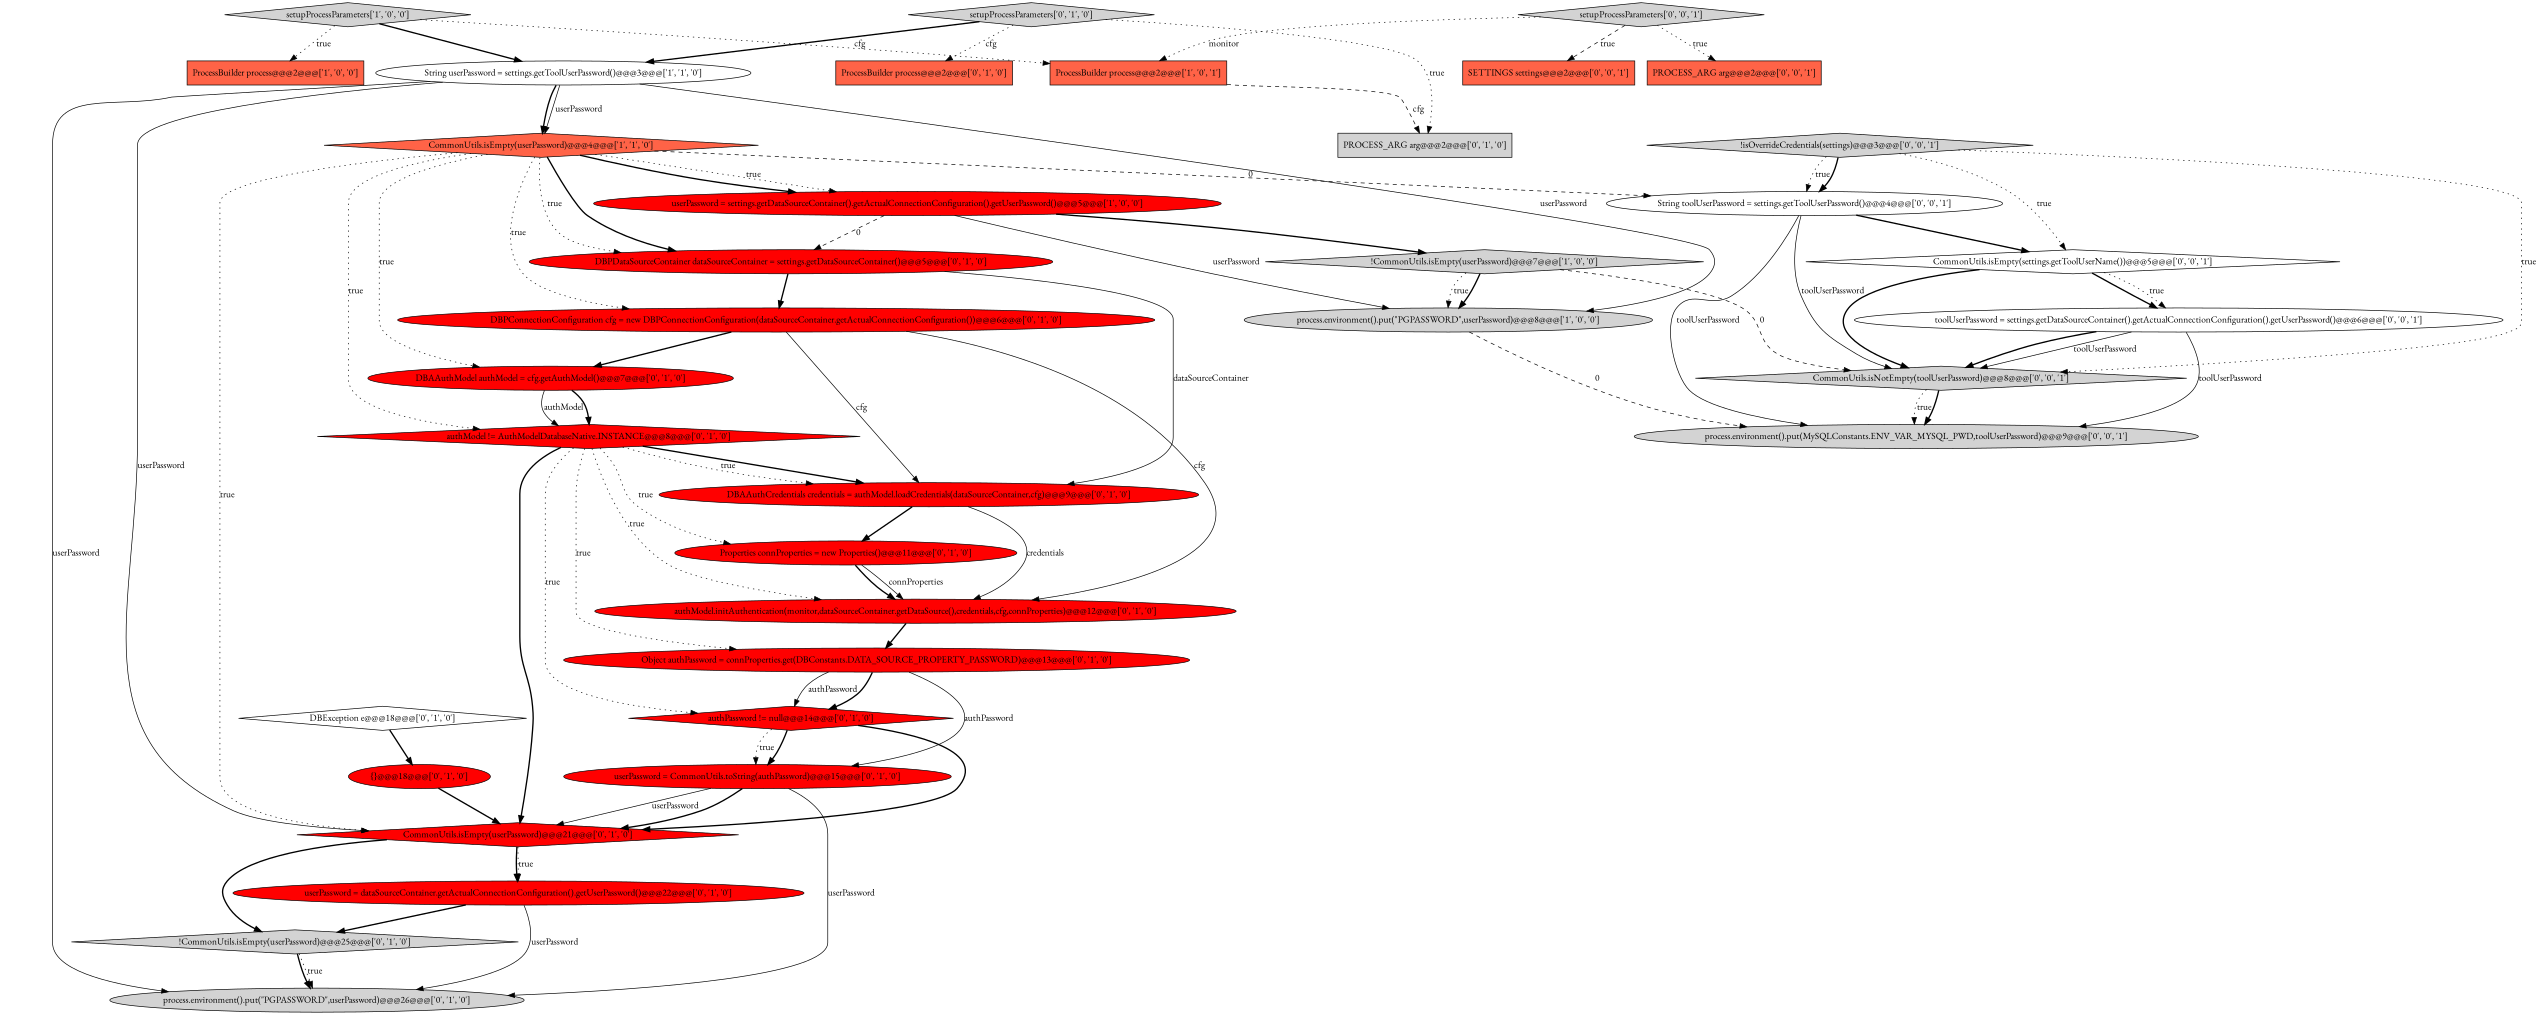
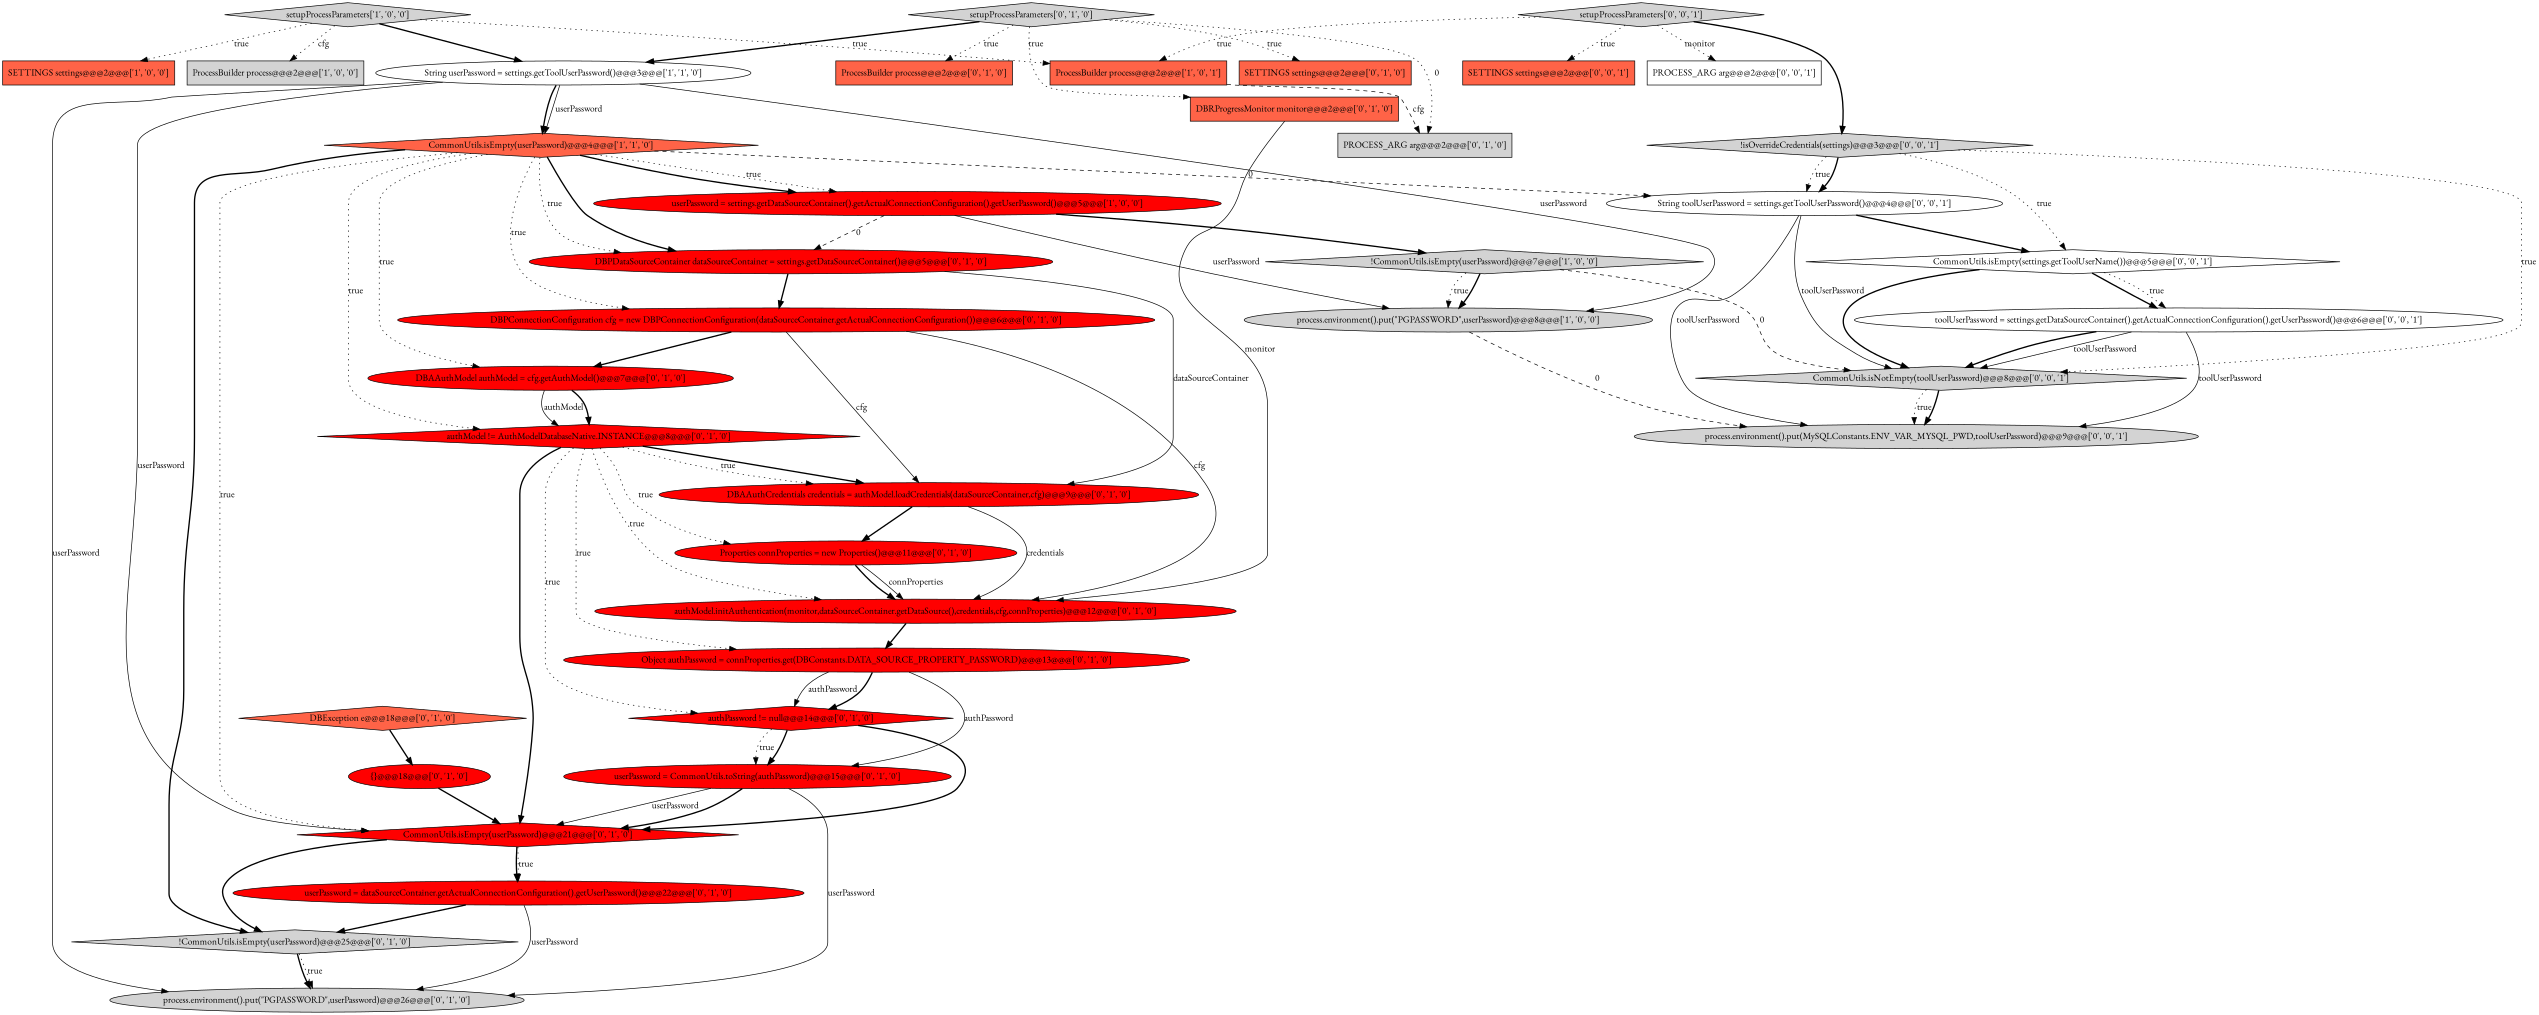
edge "setupProcessParameters['0', '0', '1']" -> "SETTINGS settings@@@2@@@['0', '0', '1']": style dashed -> dotted
edge "setupProcessParameters['1', '0', '0']" -> "ProcessBuilder process@@@2@@@['1', '0', '0']": label "true" -> "cfg"
edge "setupProcessParameters['1', '0', '0']" -> "ProcessBuilder process@@@2@@@['1', '0', '1']": label "cfg" -> "true"
edge "setupProcessParameters['0', '1', '0']" -> "ProcessBuilder process@@@2@@@['0', '1', '0']": label "cfg" -> "true"
edge "setupProcessParameters['0', '0', '1']" -> "ProcessBuilder process@@@2@@@['1', '0', '1']": label "monitor" -> "true"
edge "setupProcessParameters['0', '0', '1']" -> "PROCESS_ARG arg@@@2@@@['0', '0', '1']": label "true" -> "monitor"
edge "setupProcessParameters['0', '0', '1']" -> "!isOverrideCredentials(settings)@@@3@@@['0', '0', '1']": added
node "SETTINGS settings@@@2@@@['1', '0', '0']": added
node "ProcessBuilder process@@@2@@@['1', '0', '0']": fillcolor tomato -> lightgray
node "SETTINGS settings@@@2@@@['0', '1', '0']": added
edge "setupProcessParameters['0', '1', '0']" -> "PROCESS_ARG arg@@@2@@@['0', '1', '0']": label "true" -> "0"
node "PROCESS_ARG arg@@@2@@@['0', '0', '1']": fillcolor tomato -> white
node "DBRProgressMonitor monitor@@@2@@@['0', '1', '0']": added
edge "CommonUtils.isEmpty(userPassword)@@@4@@@['1', '1', '0']" -> "!CommonUtils.isEmpty(userPassword)@@@25@@@['0', '1', '0']": added
node "DBException e@@@18@@@['0', '1', '0']": fillcolor white -> tomato
